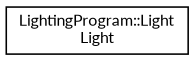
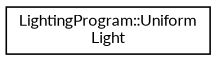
node "LightingProgram::Light Light": label "LightingProgram::Light Light" -> "LightingProgram::Uniform Light"
